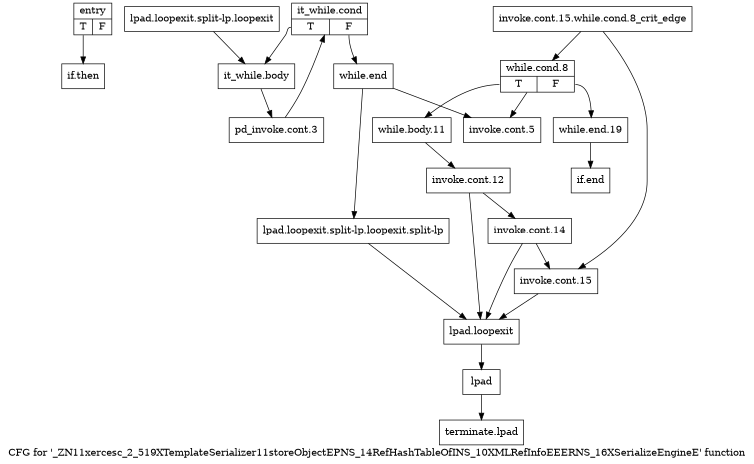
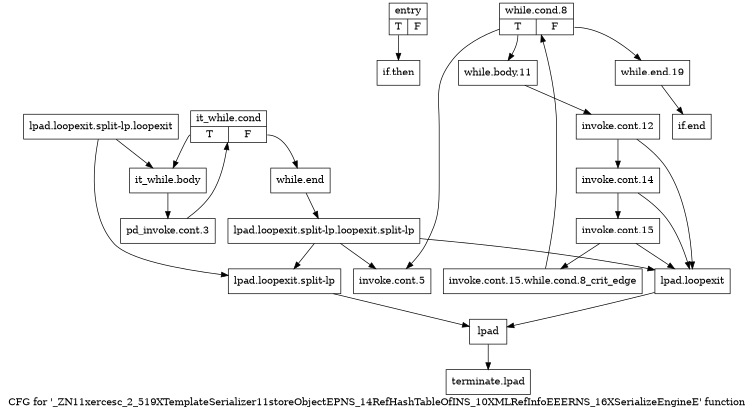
edge "while.end" -> "invoke.cont.5": now "lpad.loopexit.split-lp.loopexit.split-lp" -> "invoke.cont.5"
edge "invoke.cont.15.while.cond.8_crit_edge" -> "invoke.cont.15": reversed
node "lpad.loopexit.split-lp": added
